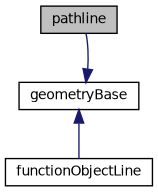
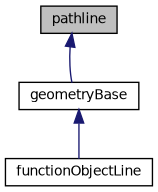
edge "pathline" -> "geometryBase": reversed
